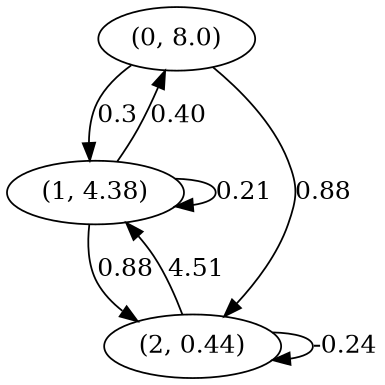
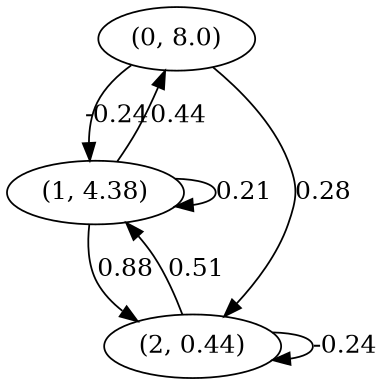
edge "(0, 8.0)" -> "(1, 4.38)": label "0.3" -> "-0.24"
edge "(1, 4.38)" -> "(0, 8.0)": label "0.40" -> "0.44"
edge "(0, 8.0)" -> "(2, 0.44)": label "0.88" -> "0.28"
edge "(2, 0.44)" -> "(1, 4.38)": label "4.51" -> "0.51"
